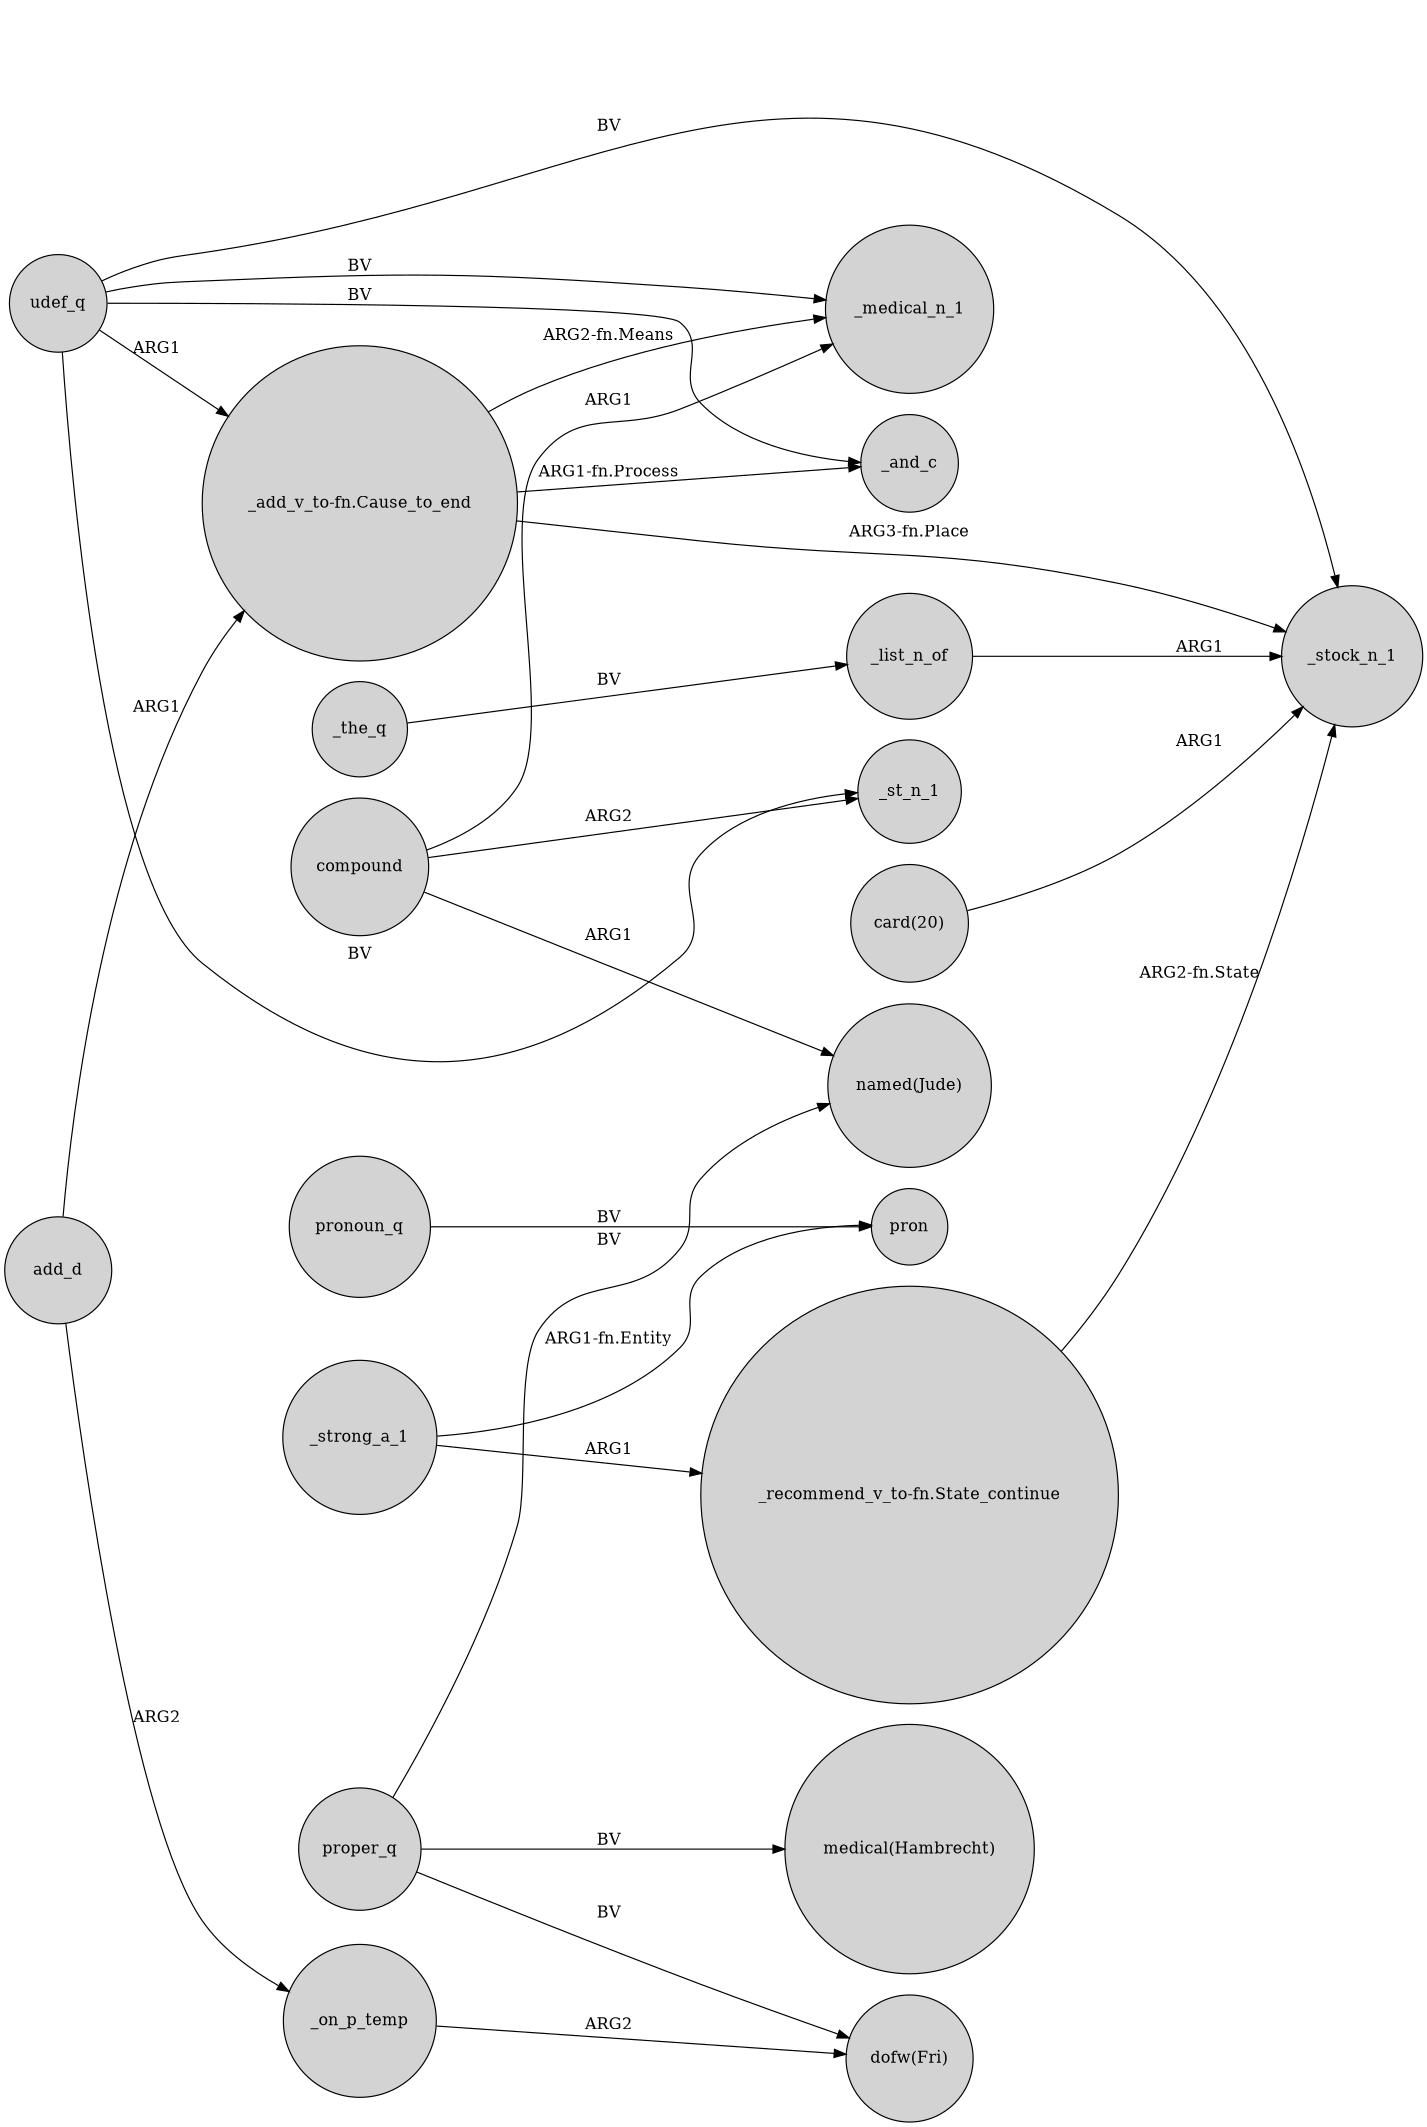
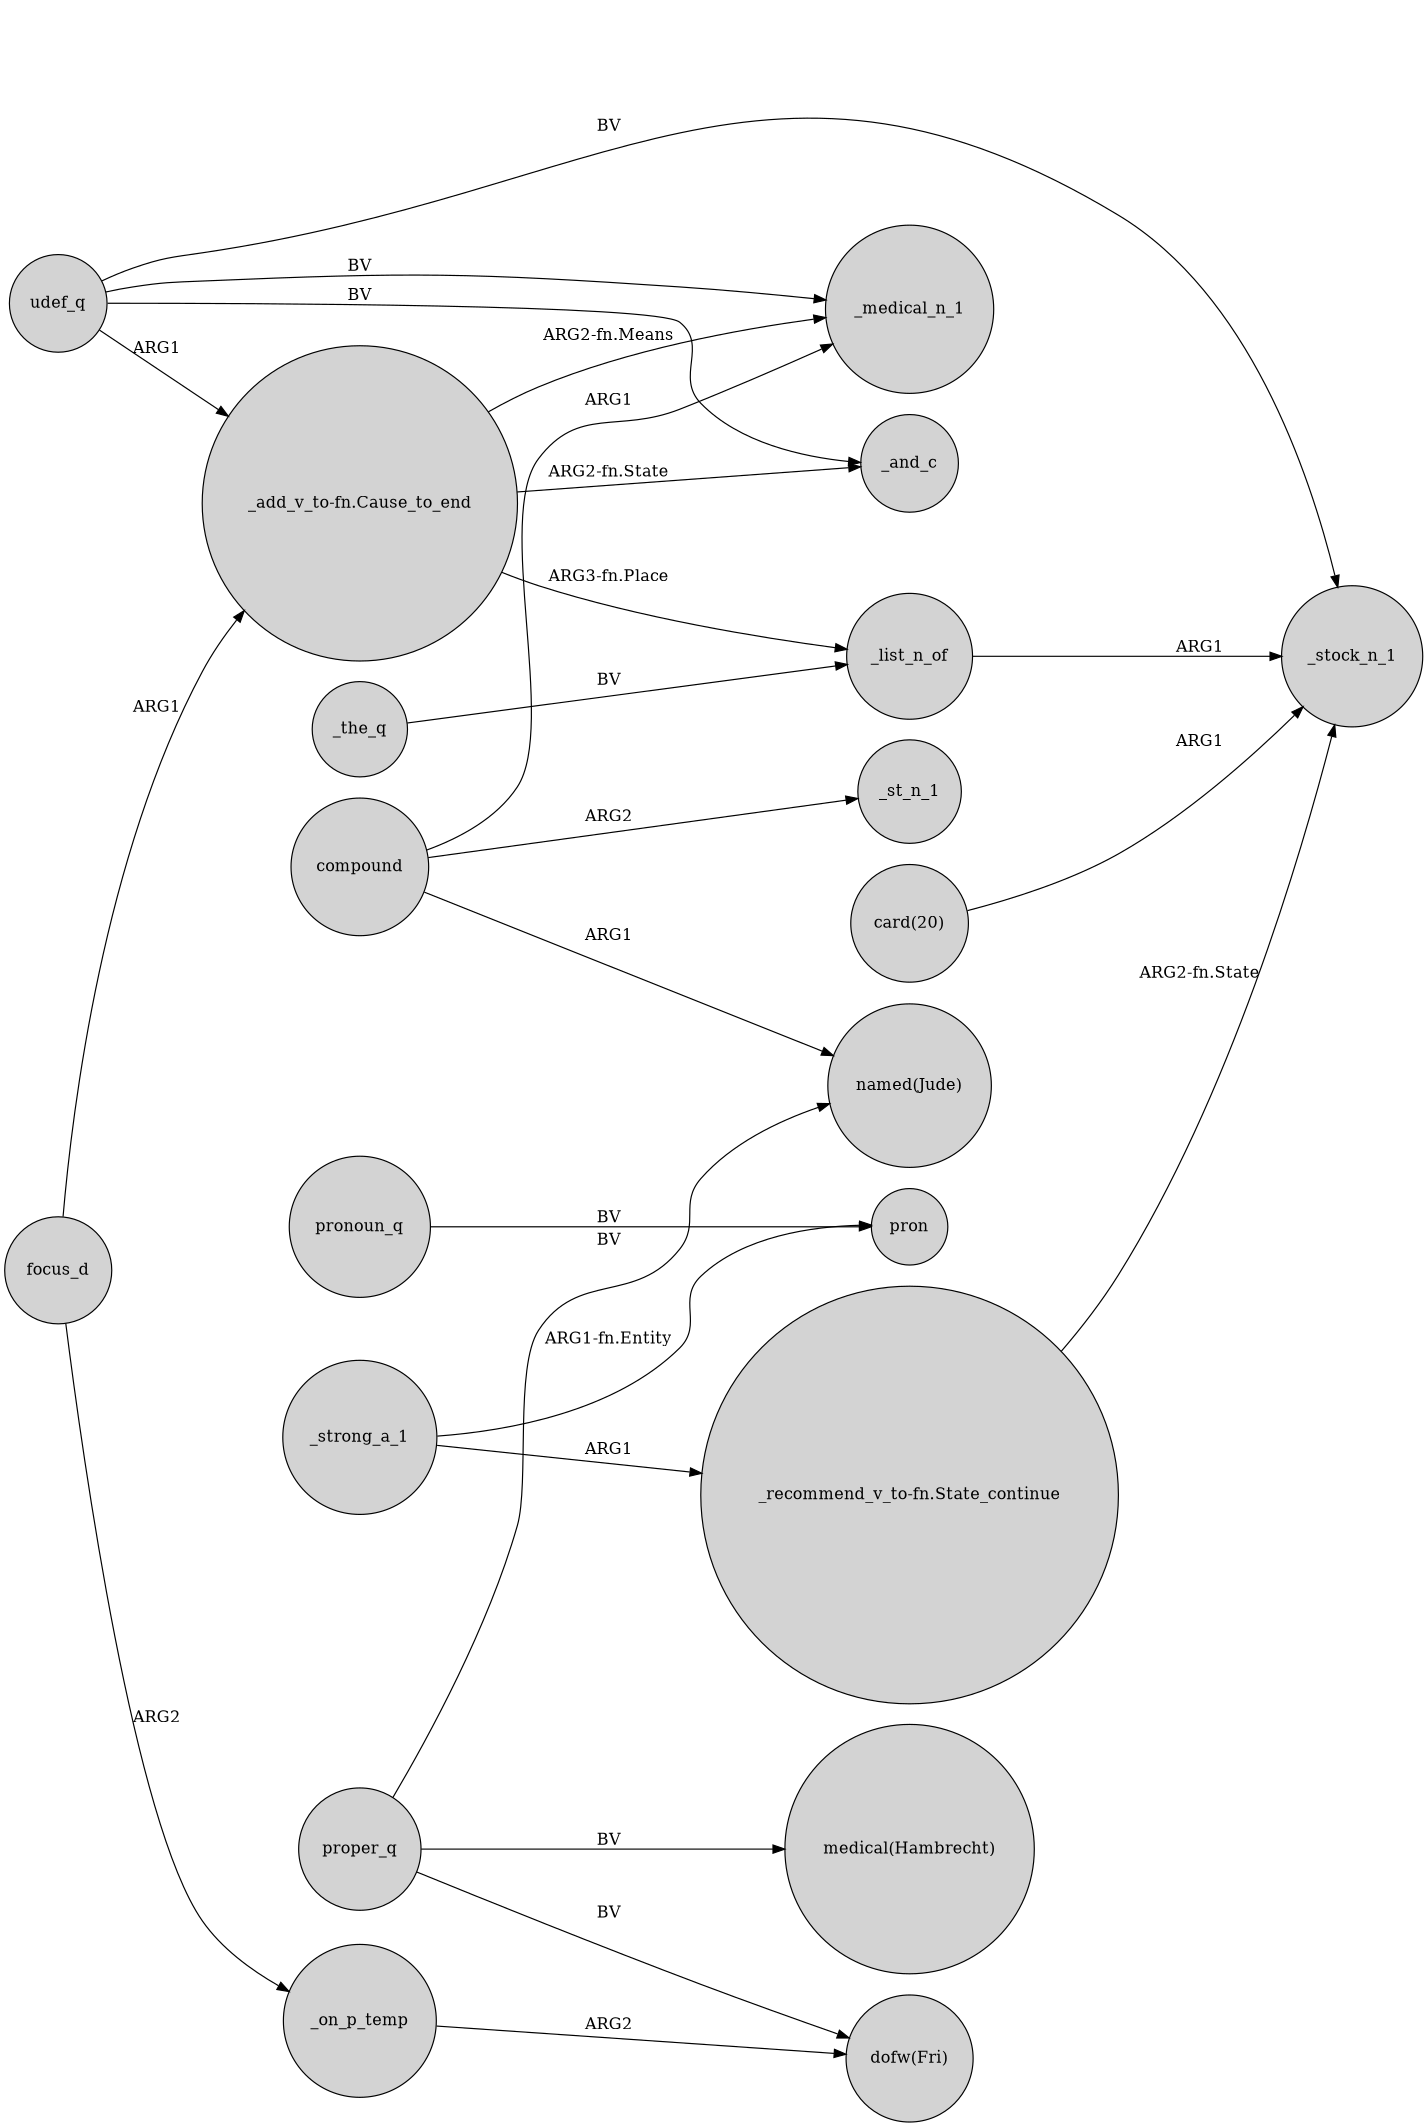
edge "_add_v_to-fn.Cause_to_end" -> "_and_c": label "ARG1-fn.Process" -> "ARG2-fn.State"
edge "_add_v_to-fn.Cause_to_end" -> "_stock_n_1": now "_add_v_to-fn.Cause_to_end" -> "_list_n_of"
edge "udef_q" -> "_st_n_1": removed, label "BV"
node "add_d": label "add_d" -> "focus_d"
